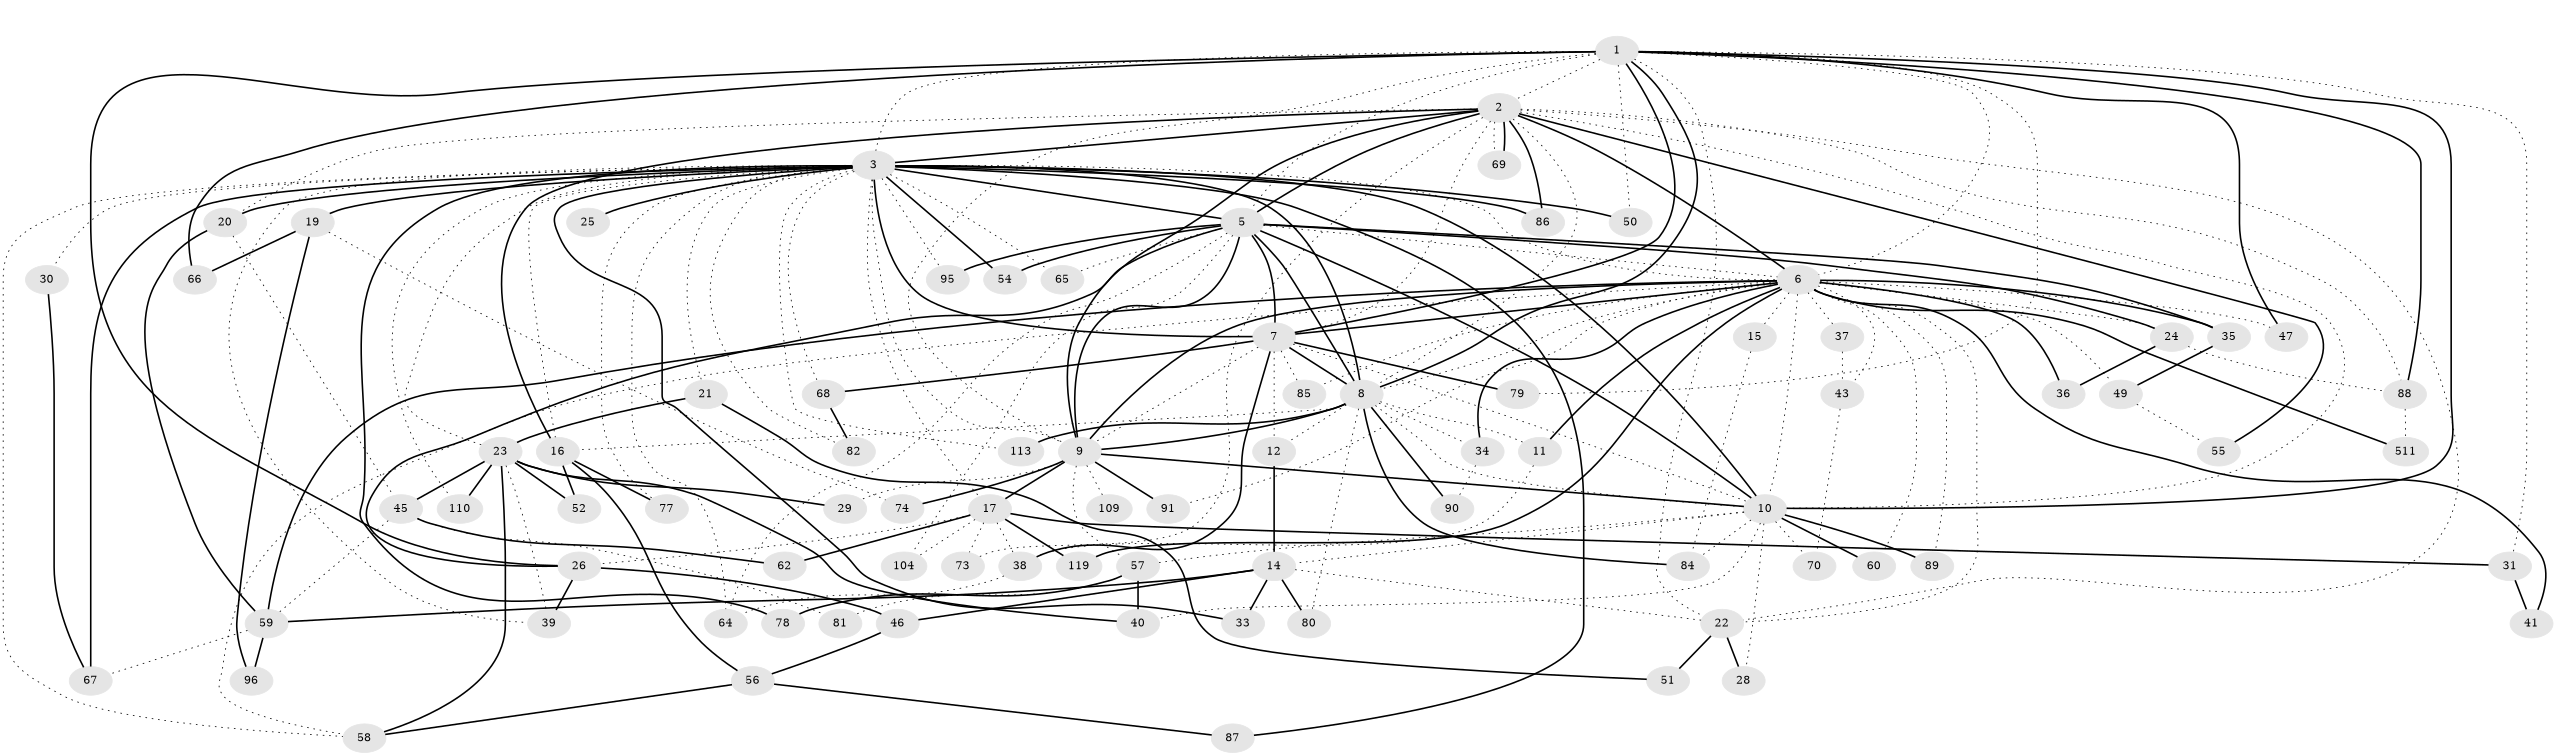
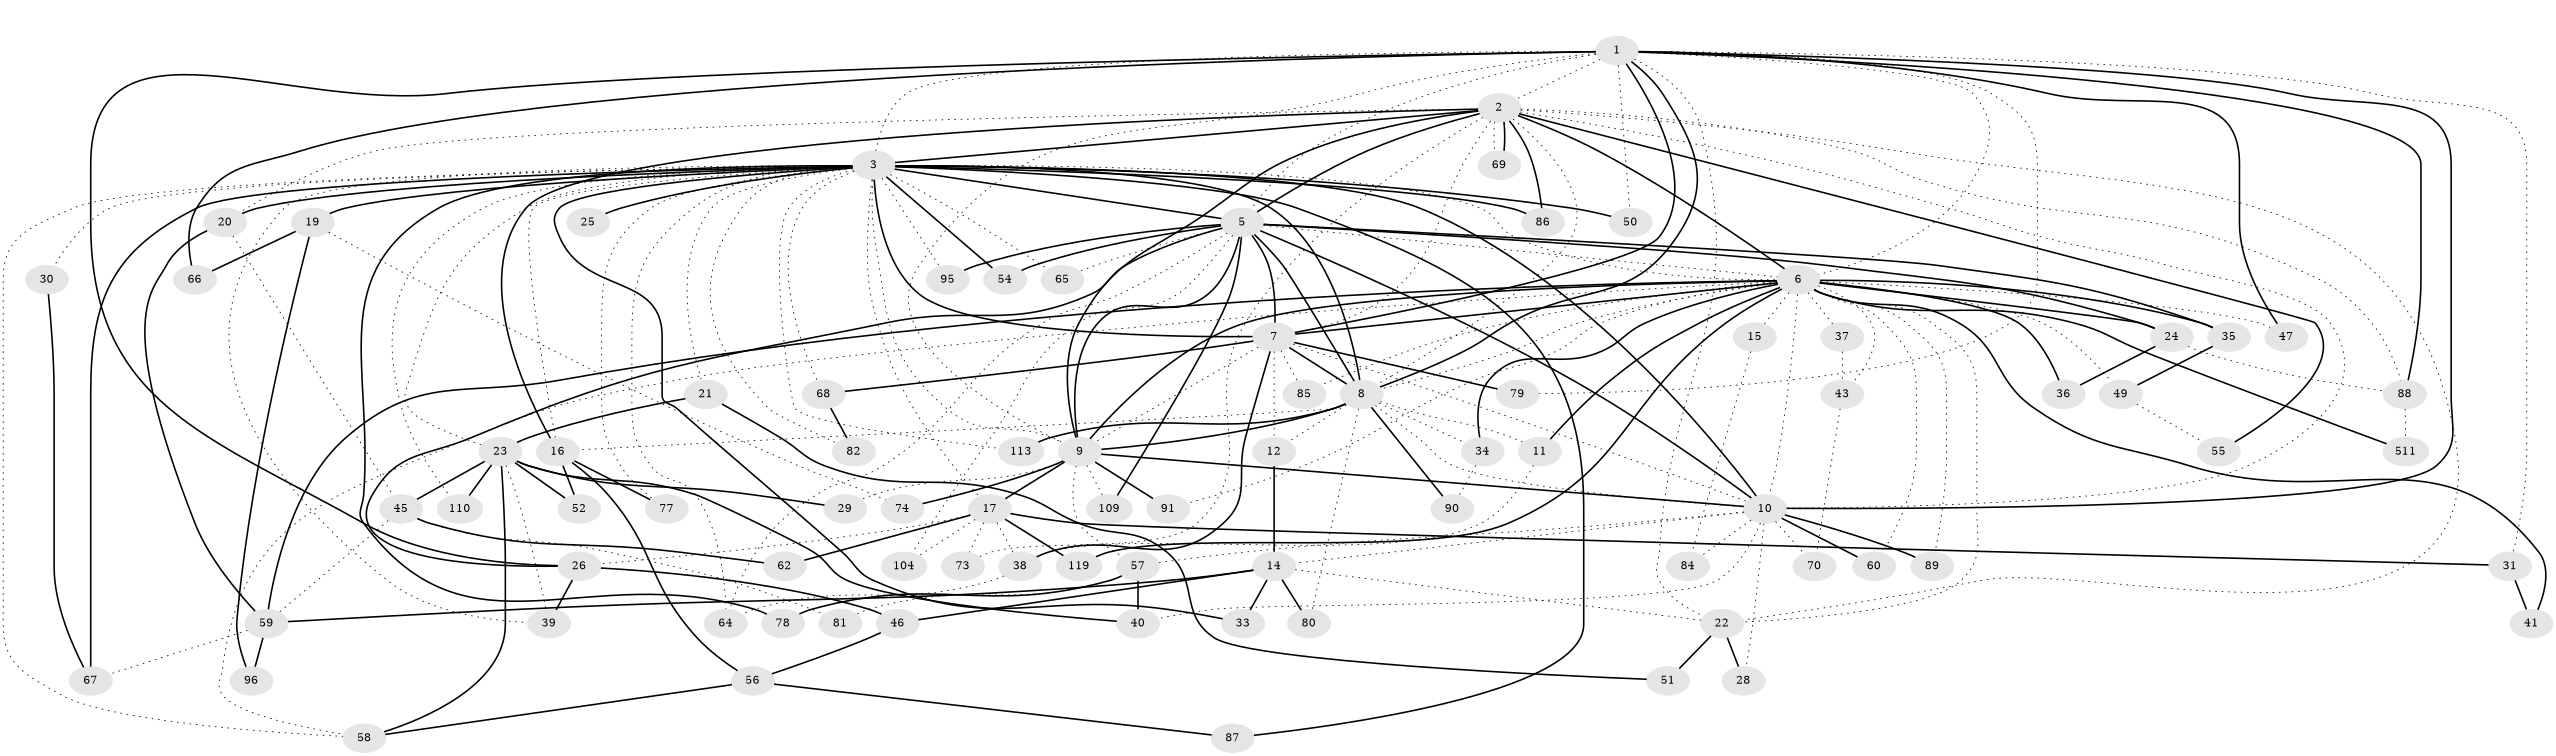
edge "6" -- "24": style dotted -> bold
edge "5" -- "109": added
edge "8" -- "84": removed
